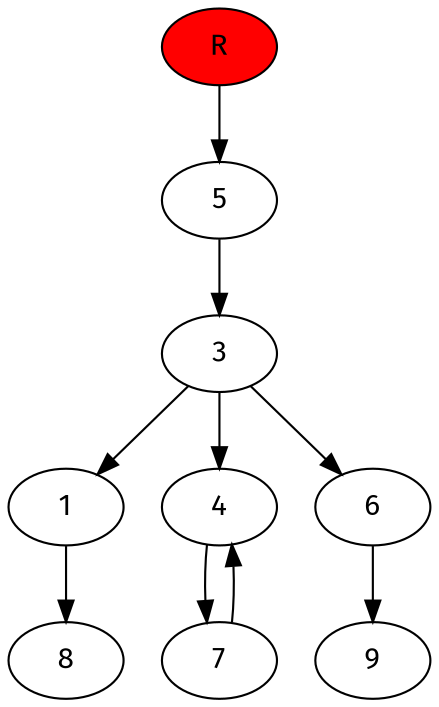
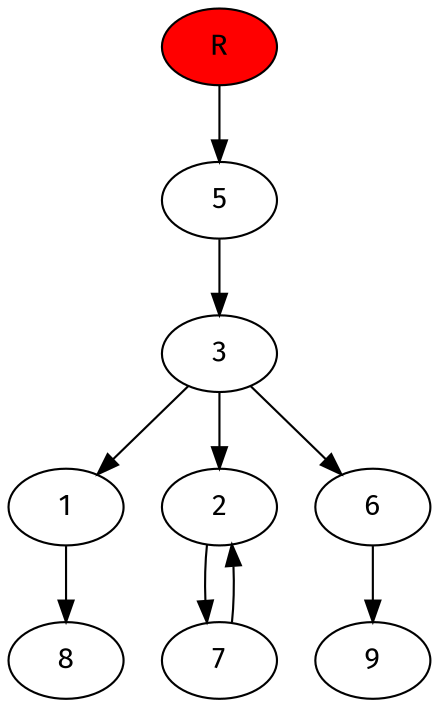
node "4": label "4" -> "2"
